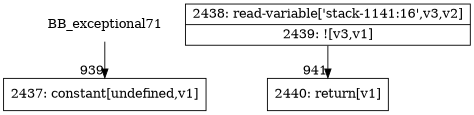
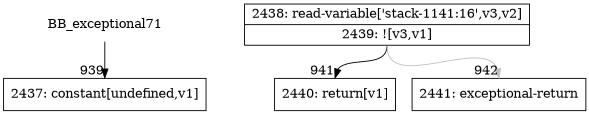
node "2441: exceptional-return": added
